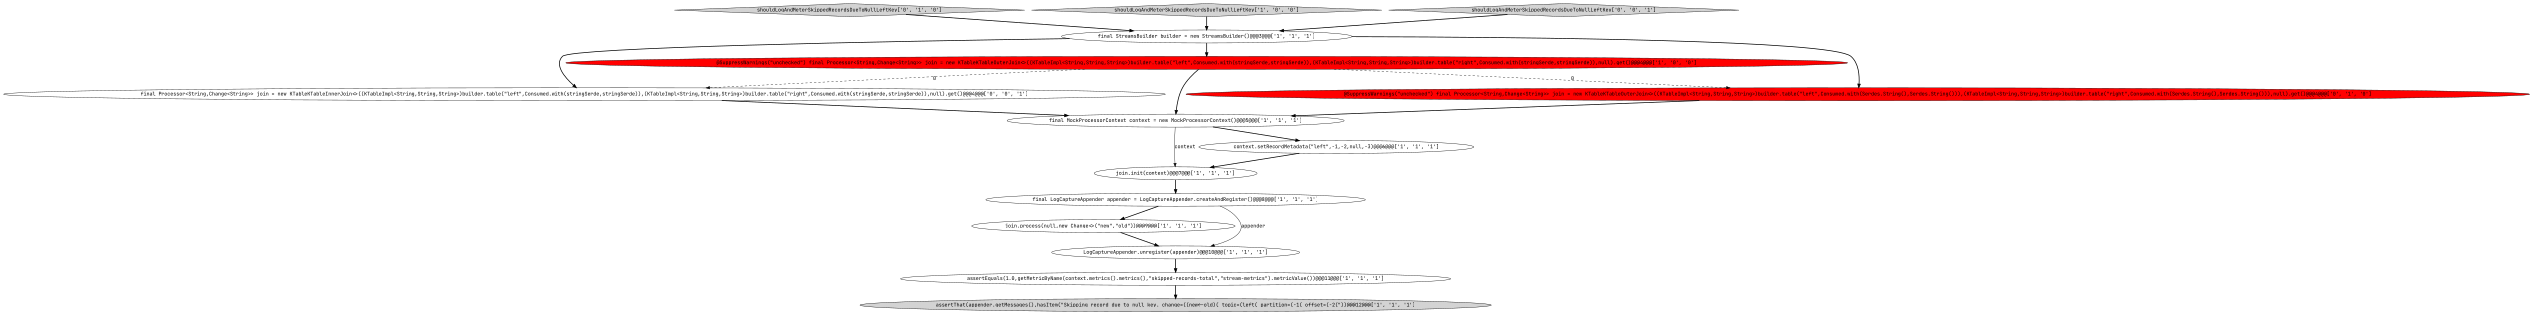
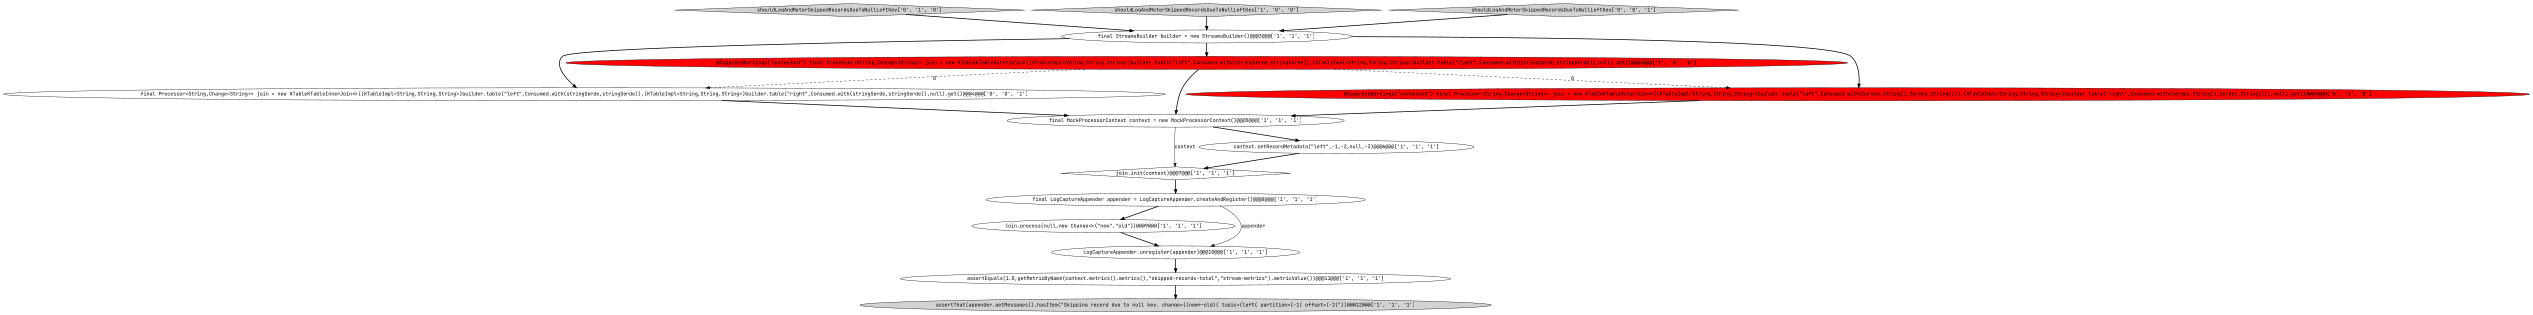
node "join.init(context)@@@7@@@['1', '1', '1']": shape ellipse -> diamond
